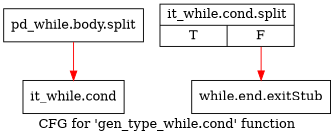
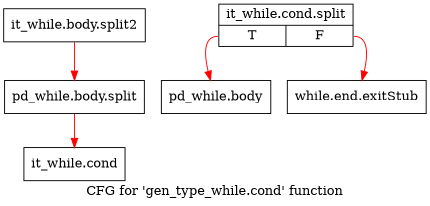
node "it_while.body.split2": added
node "pd_while.body": added
